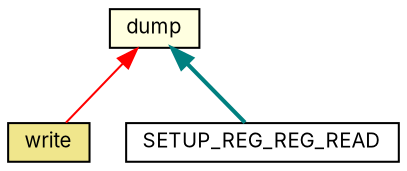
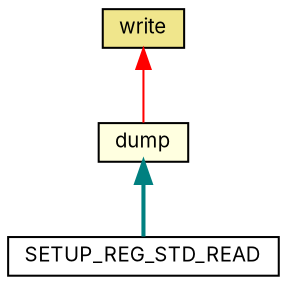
edge "write" -> "dump": reversed
node "SETUP_REG_REG_READ": label "SETUP_REG_REG_READ" -> "SETUP_REG_STD_READ"
